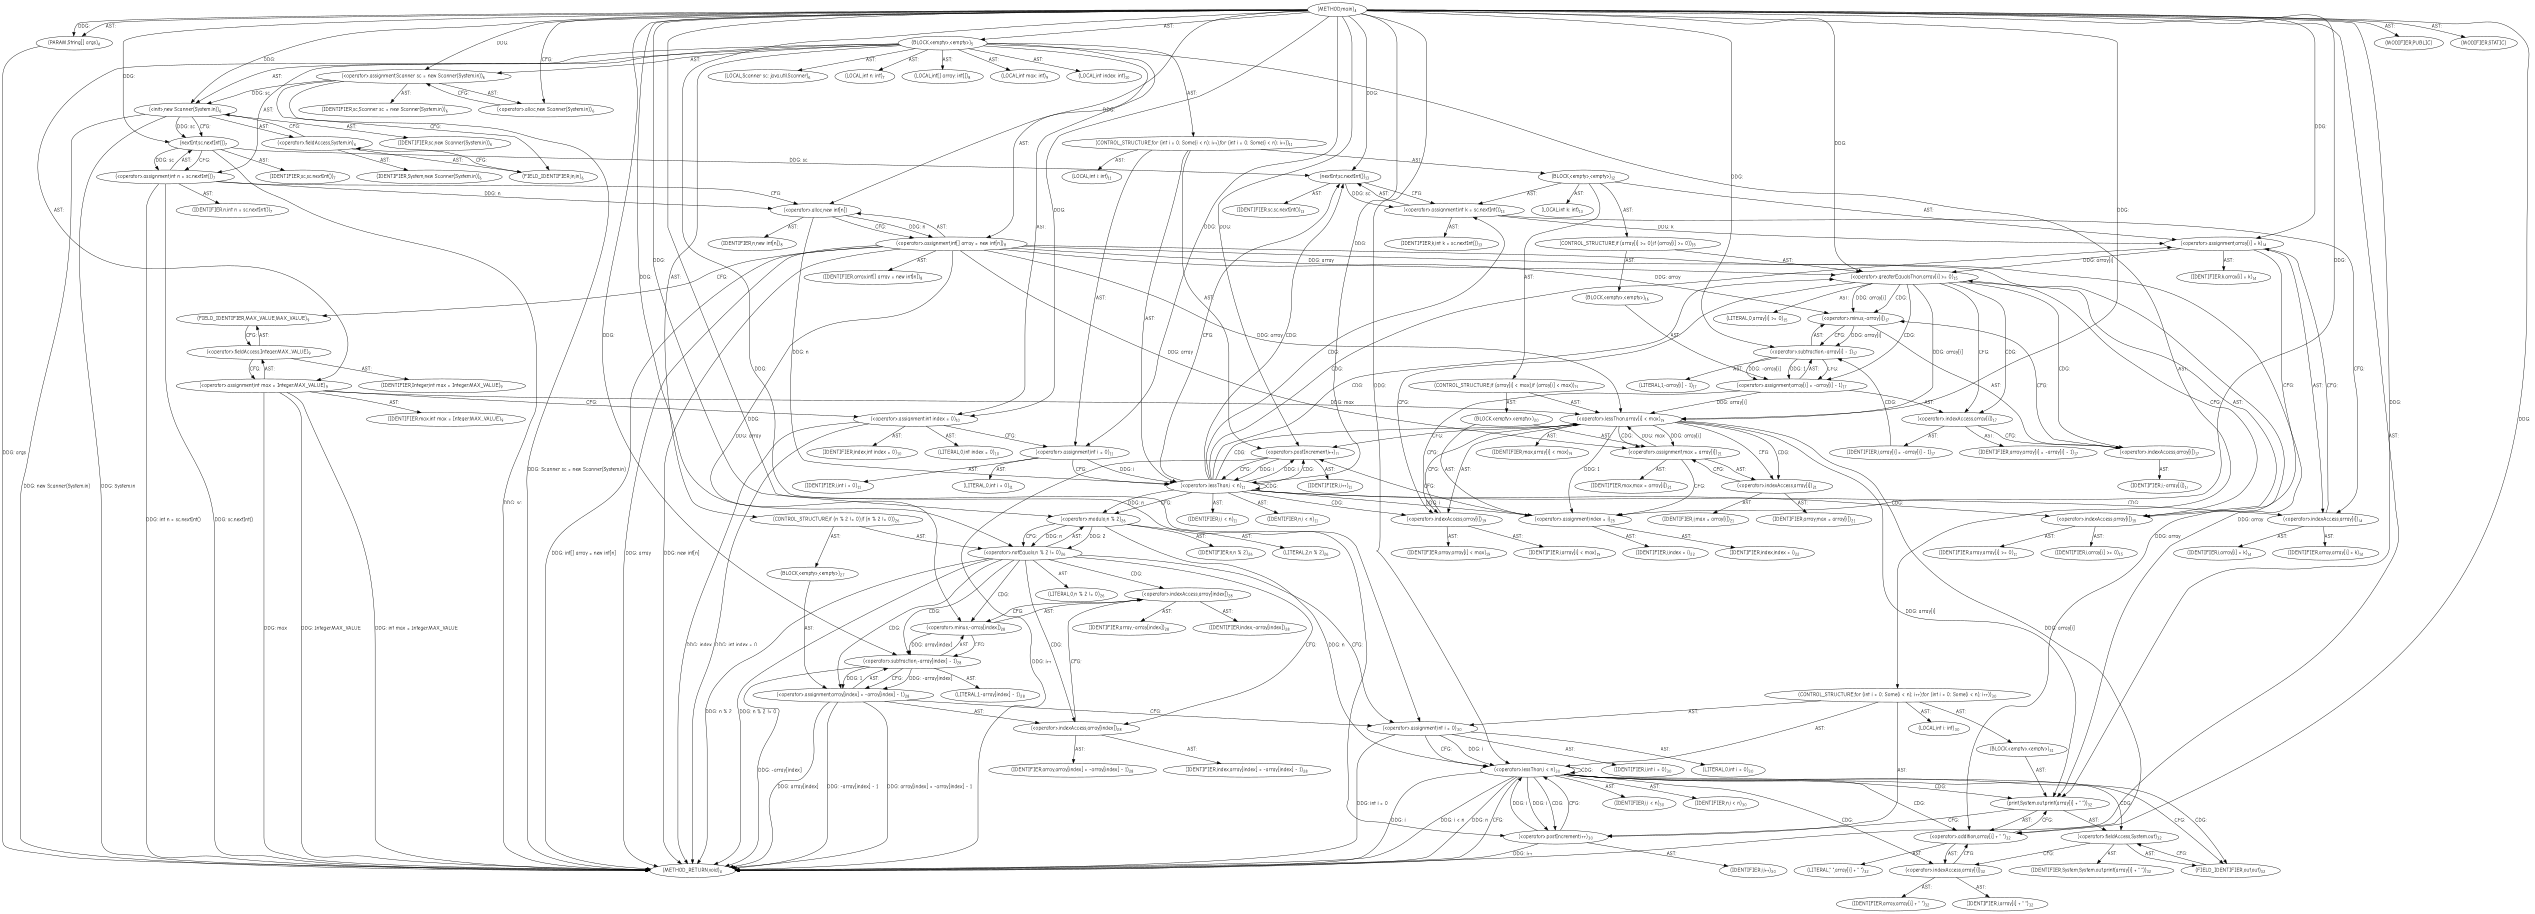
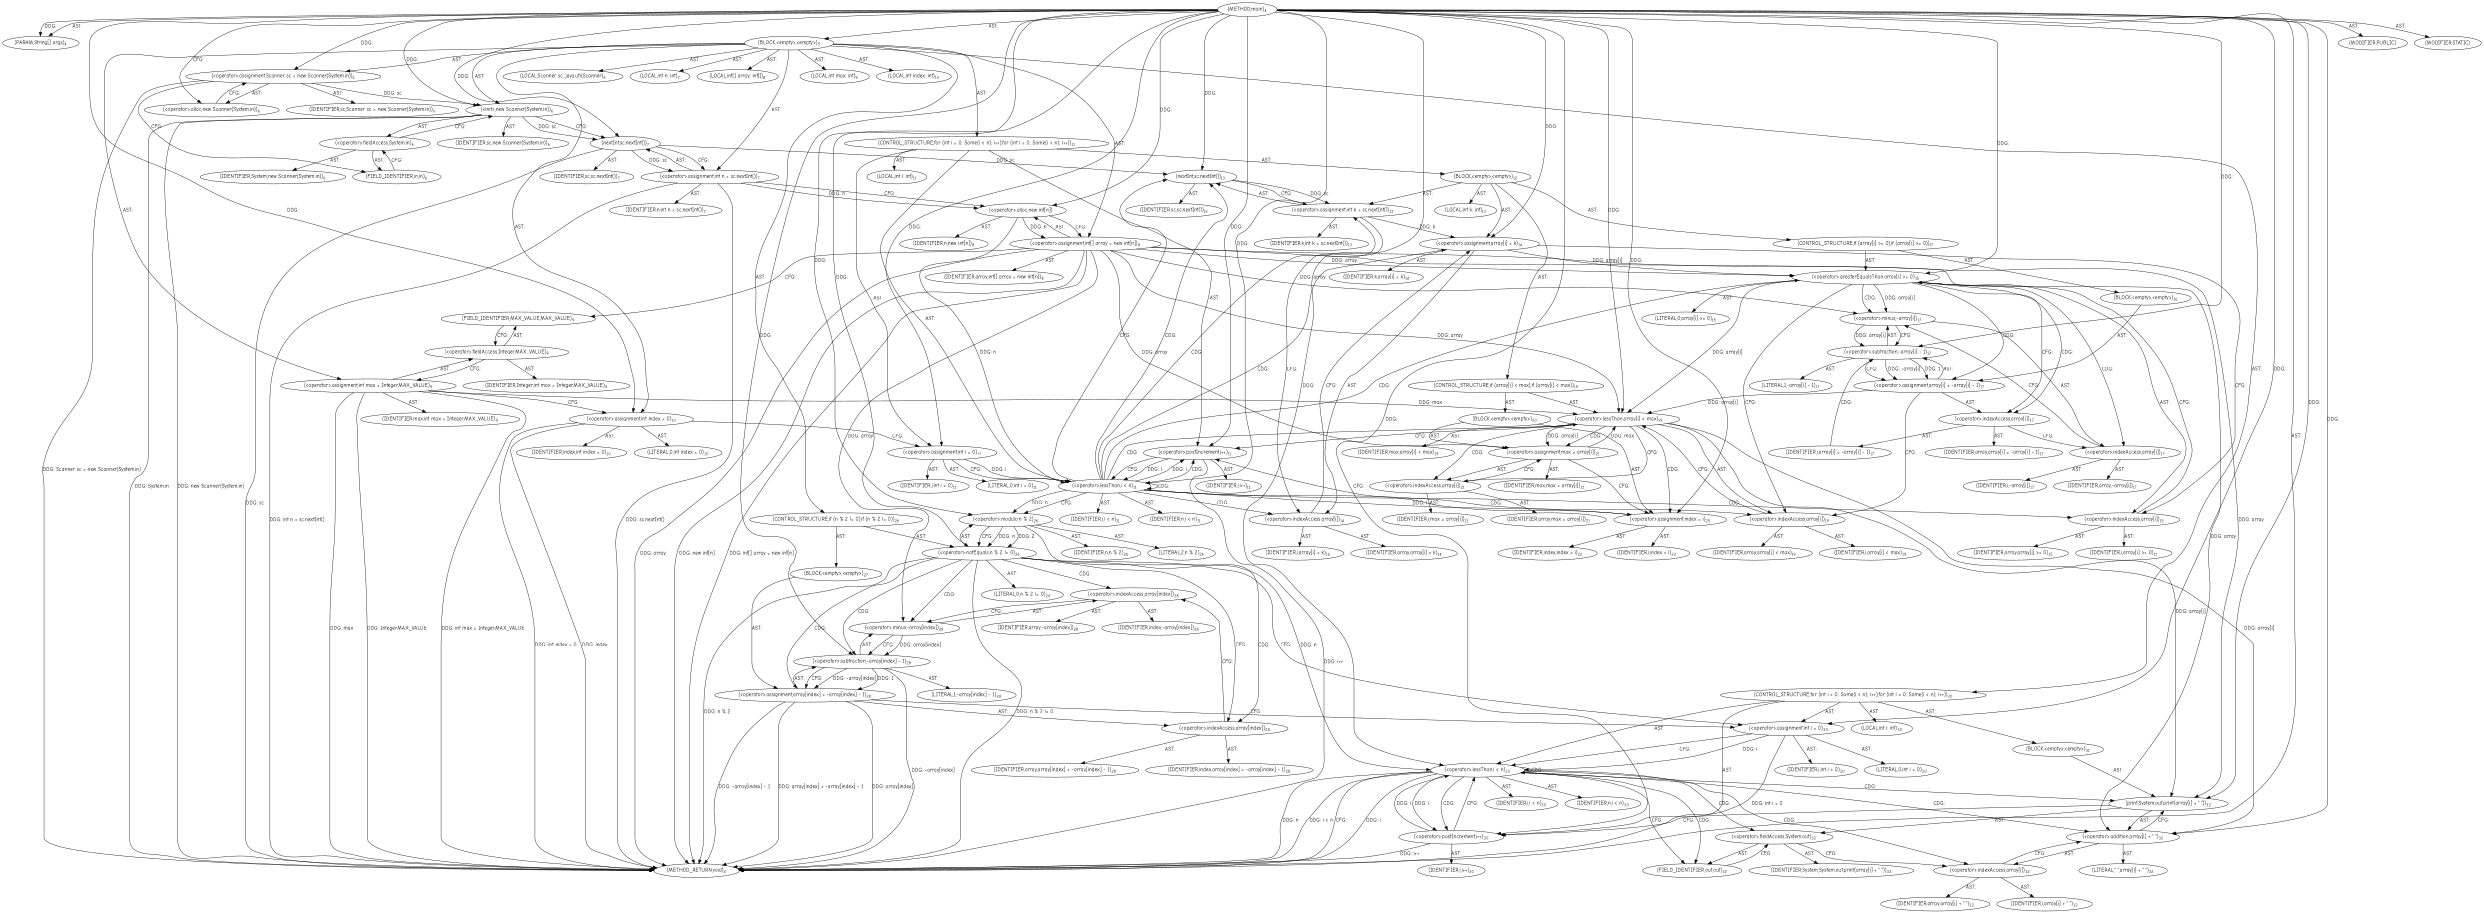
edge "(<operator>.lessThan,array[i] < max)" -> "(<operator>.assignment,index = i)": label "DDG: 1" -> "CDG: "
node "(IDENTIFIER,array,-array[i])": added
edge "(PARAM,String[] args)" -> "(METHOD_RETURN,void)": removed, label "DDG: args"
